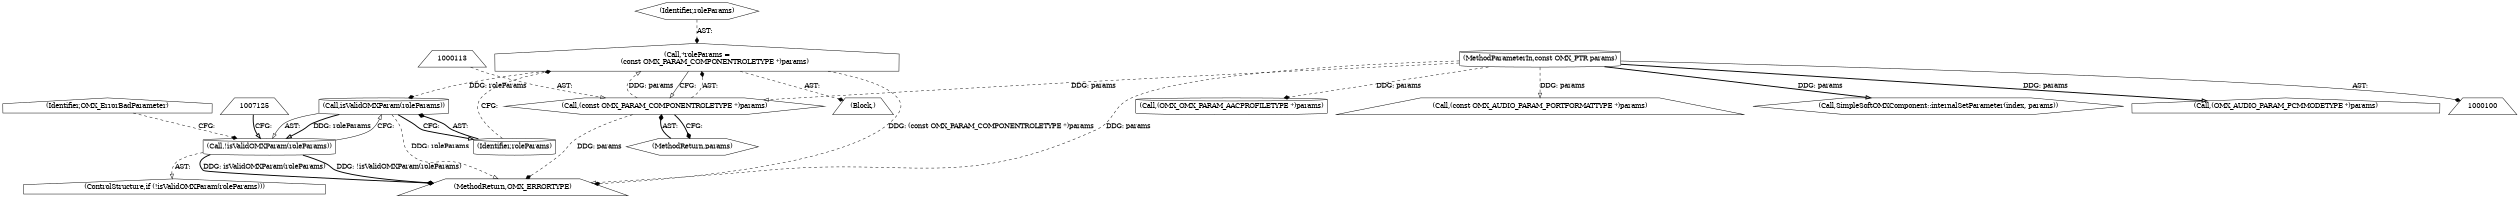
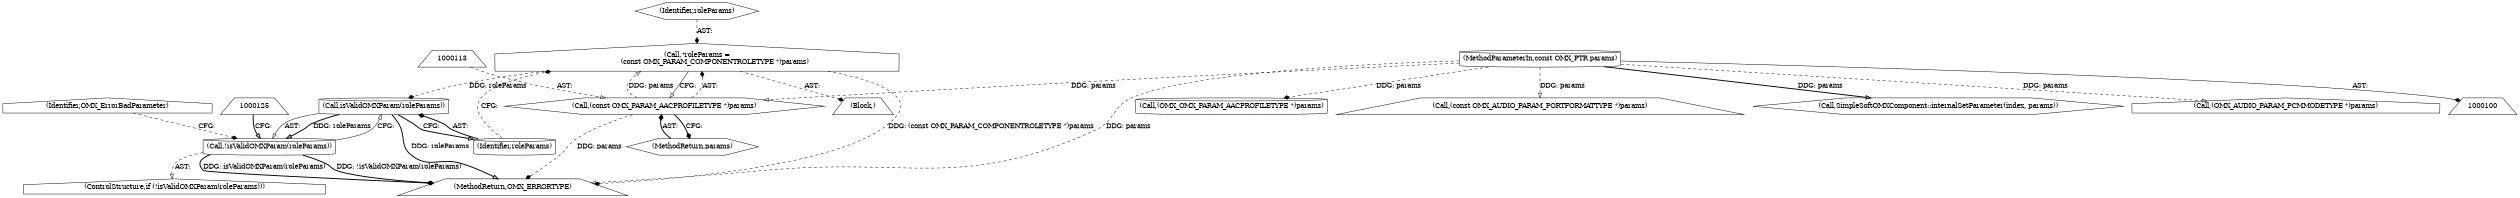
edge "(MethodParameterIn,const OMX_PTR params)" -> "(Call,(OMX_AUDIO_PARAM_PCMMODETYPE *)params)": style bold -> dashed
node "1007125": label "1007125" -> "1000125"
node "(Call,(const OMX_PARAM_COMPONENTROLETYPE *)params)": label "(Call,(const OMX_PARAM_COMPONENTROLETYPE *)params)" -> "(Call,(const OMX_PARAM_AACPROFILETYPE *)params)"
edge "(Call,isValidOMXParam(roleParams))" -> "(MethodReturn,OMX_ERRORTYPE)": style dashed -> bold
